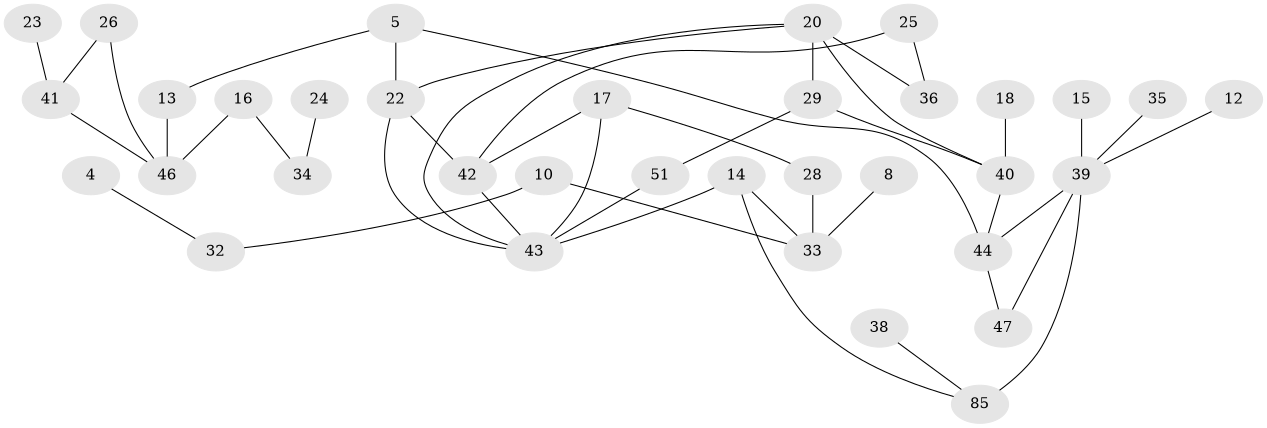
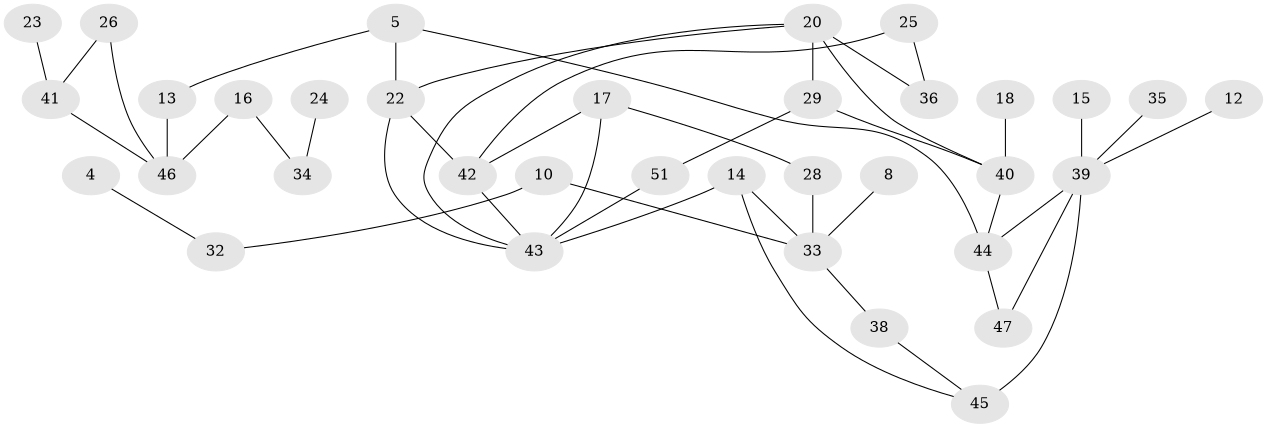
edge "33" -- "38": added
node "85": label "85" -> "45"
